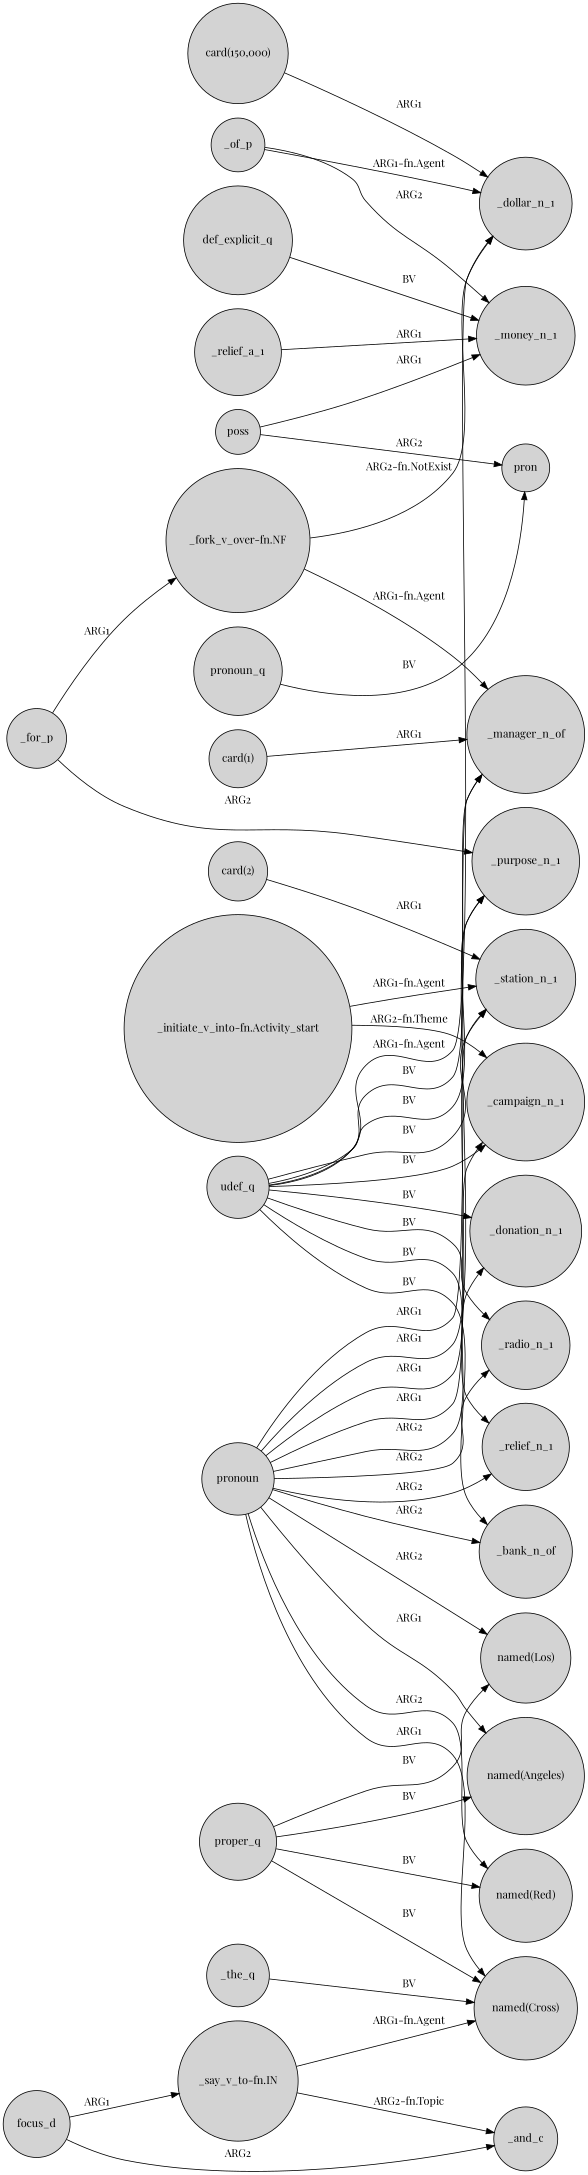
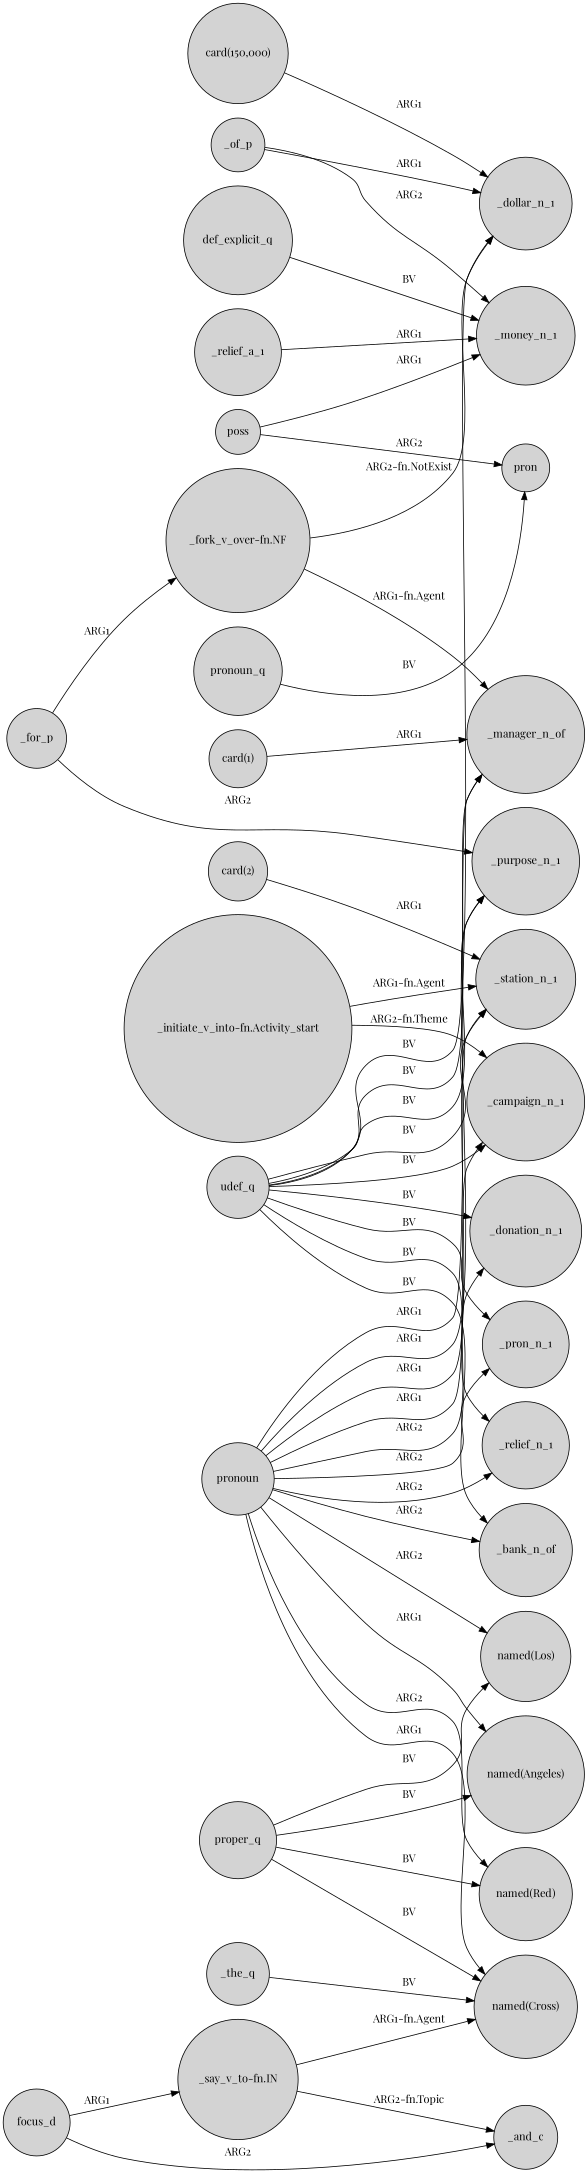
edge "_of_p" -> "_dollar_n_1": label "ARG1-fn.Agent" -> "ARG1"
edge "udef_q" -> "_dollar_n_1": label "ARG1-fn.Agent" -> "BV"
node "_radio_n_1": label "_radio_n_1" -> "_pron_n_1"
